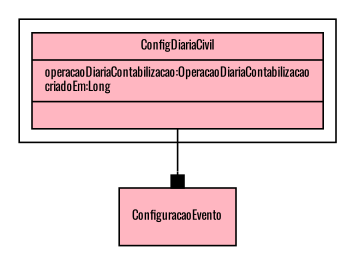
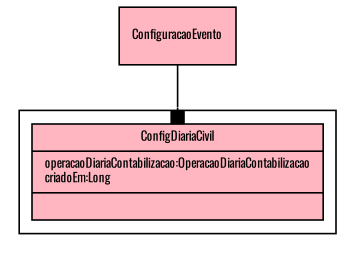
edge "ConfigDiariaCivil" -> "ConfiguracaoEvento": reversed
